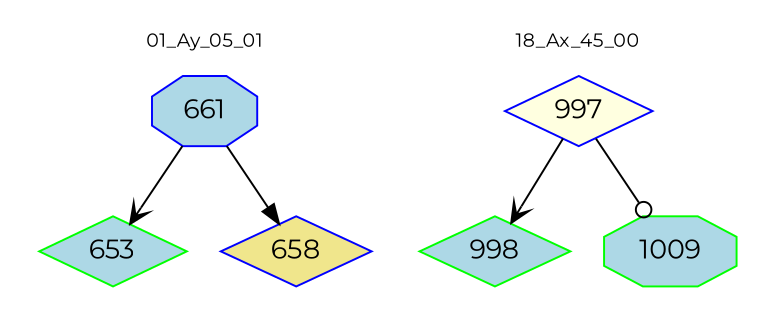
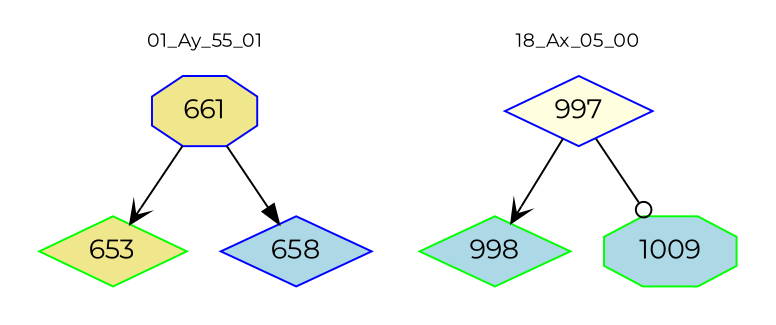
cluster "01_Ay_05_01": label "01_Ay_05_01" -> "01_Ay_55_01"
cluster "18_Ax_45_00": label "18_Ax_45_00" -> "18_Ax_05_00"
node "661": fillcolor lightblue -> khaki
node "653": fillcolor lightblue -> khaki
node "658": fillcolor khaki -> lightblue
